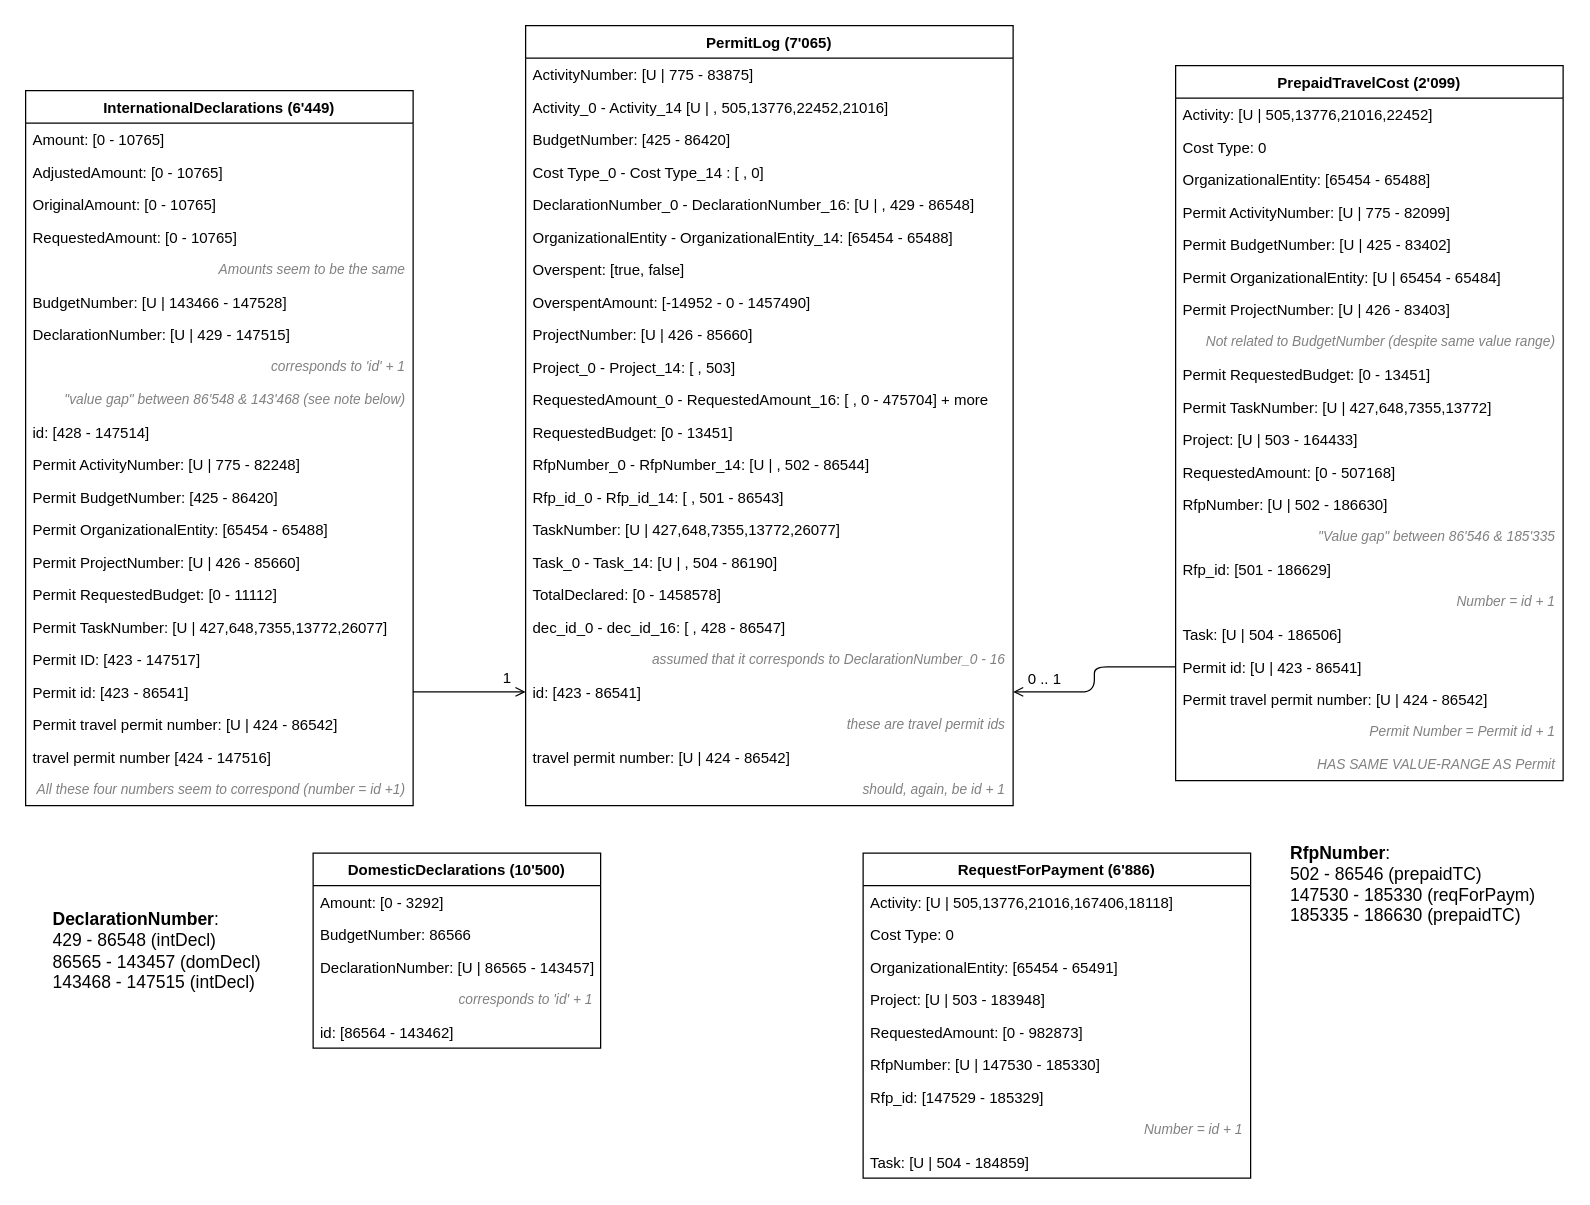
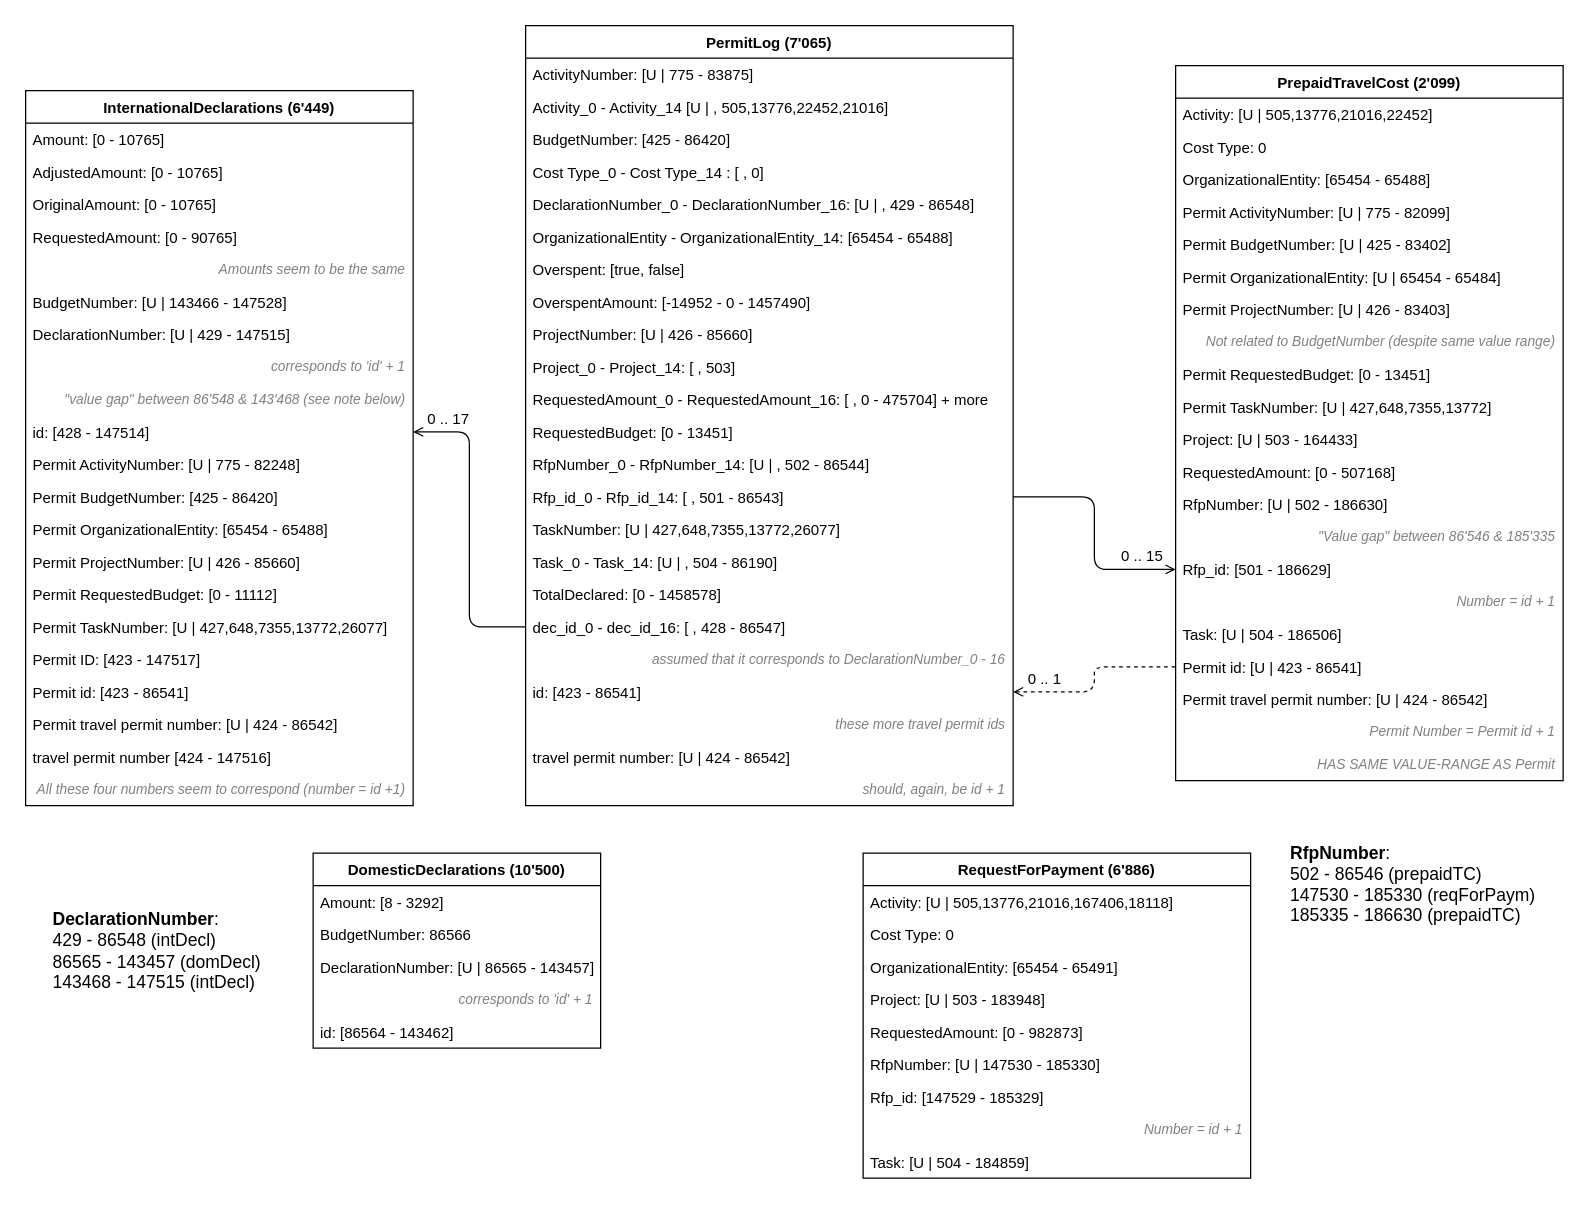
node "RequestedAmount: [0 - 10765]": label "RequestedAmount: [0 - 10765]" -> "RequestedAmount: [0 - 90765]"
edge "dec_id_0 - dec_id_16: [ , 428 - 86547]" -> "id: [428 - 147514]": added, label "0 .. 17"
edge "Rfp_id_0 - Rfp_id_14: [ , 501 - 86543]" -> "Rfp_id: [501 - 186629]": added, label "0 .. 15"
edge "Permit id: [U | 423 - 86541]" -> "id: [423 - 86541]": style solid -> dashed
edge "Permit id: [423 - 86541]" -> "id: [423 - 86541]": removed, label "1"
node "these are travel permit ids": label "these are travel permit ids" -> "these more travel permit ids"
node "Amount: [0 - 3292]": label "Amount: [0 - 3292]" -> "Amount: [8 - 3292]"
